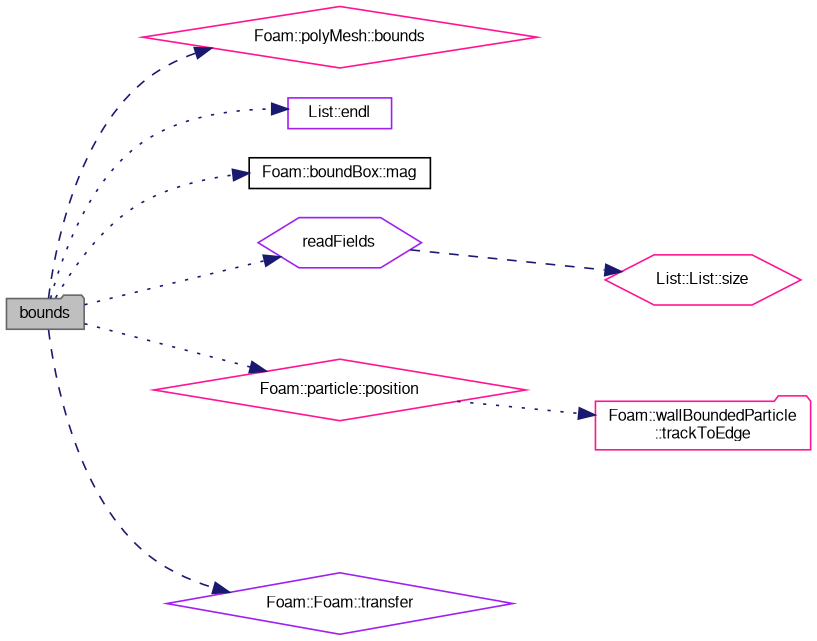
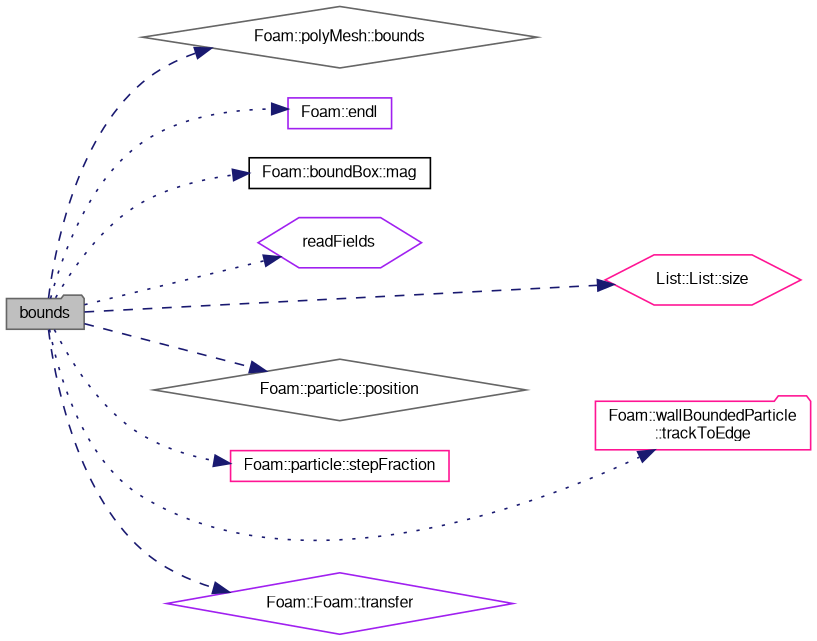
node "Foam::polyMesh::bounds": color deeppink -> gray40
node "List::endl": label "List::endl" -> "Foam::endl"
edge "readFields" -> "List::List::size": now "bounds" -> "List::List::size"
edge "bounds" -> "Foam::particle::position": style dotted -> dashed
node "Foam::particle::position": color deeppink -> gray40
edge "Foam::particle::position" -> "Foam::wallBoundedParticle ::trackToEdge": now "bounds" -> "Foam::wallBoundedParticle ::trackToEdge"
node "Foam::particle::stepFraction": added
